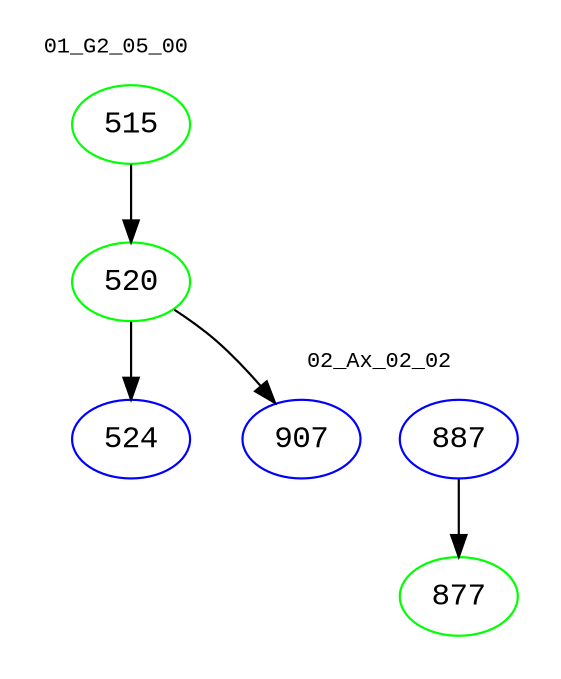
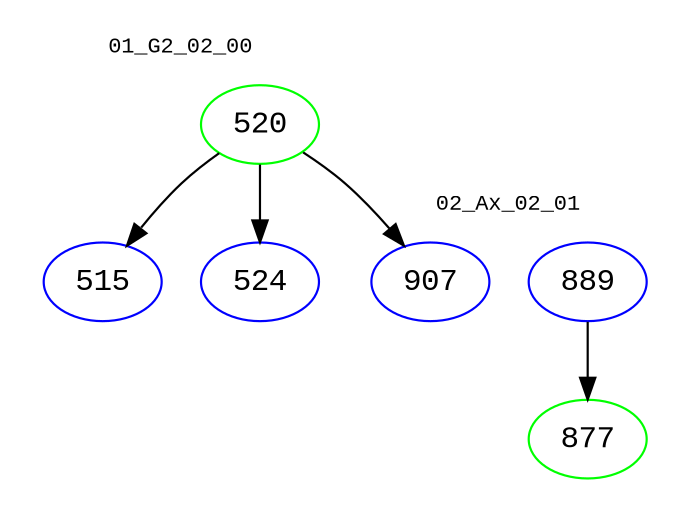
cluster "01_G2_05_00": label "01_G2_05_00" -> "01_G2_02_00"
node "515": color green -> blue
edge "515" -> "520": reversed
cluster "02_Ax_02_02": label "02_Ax_02_02" -> "02_Ax_02_01"
node "887": label "887" -> "889"
